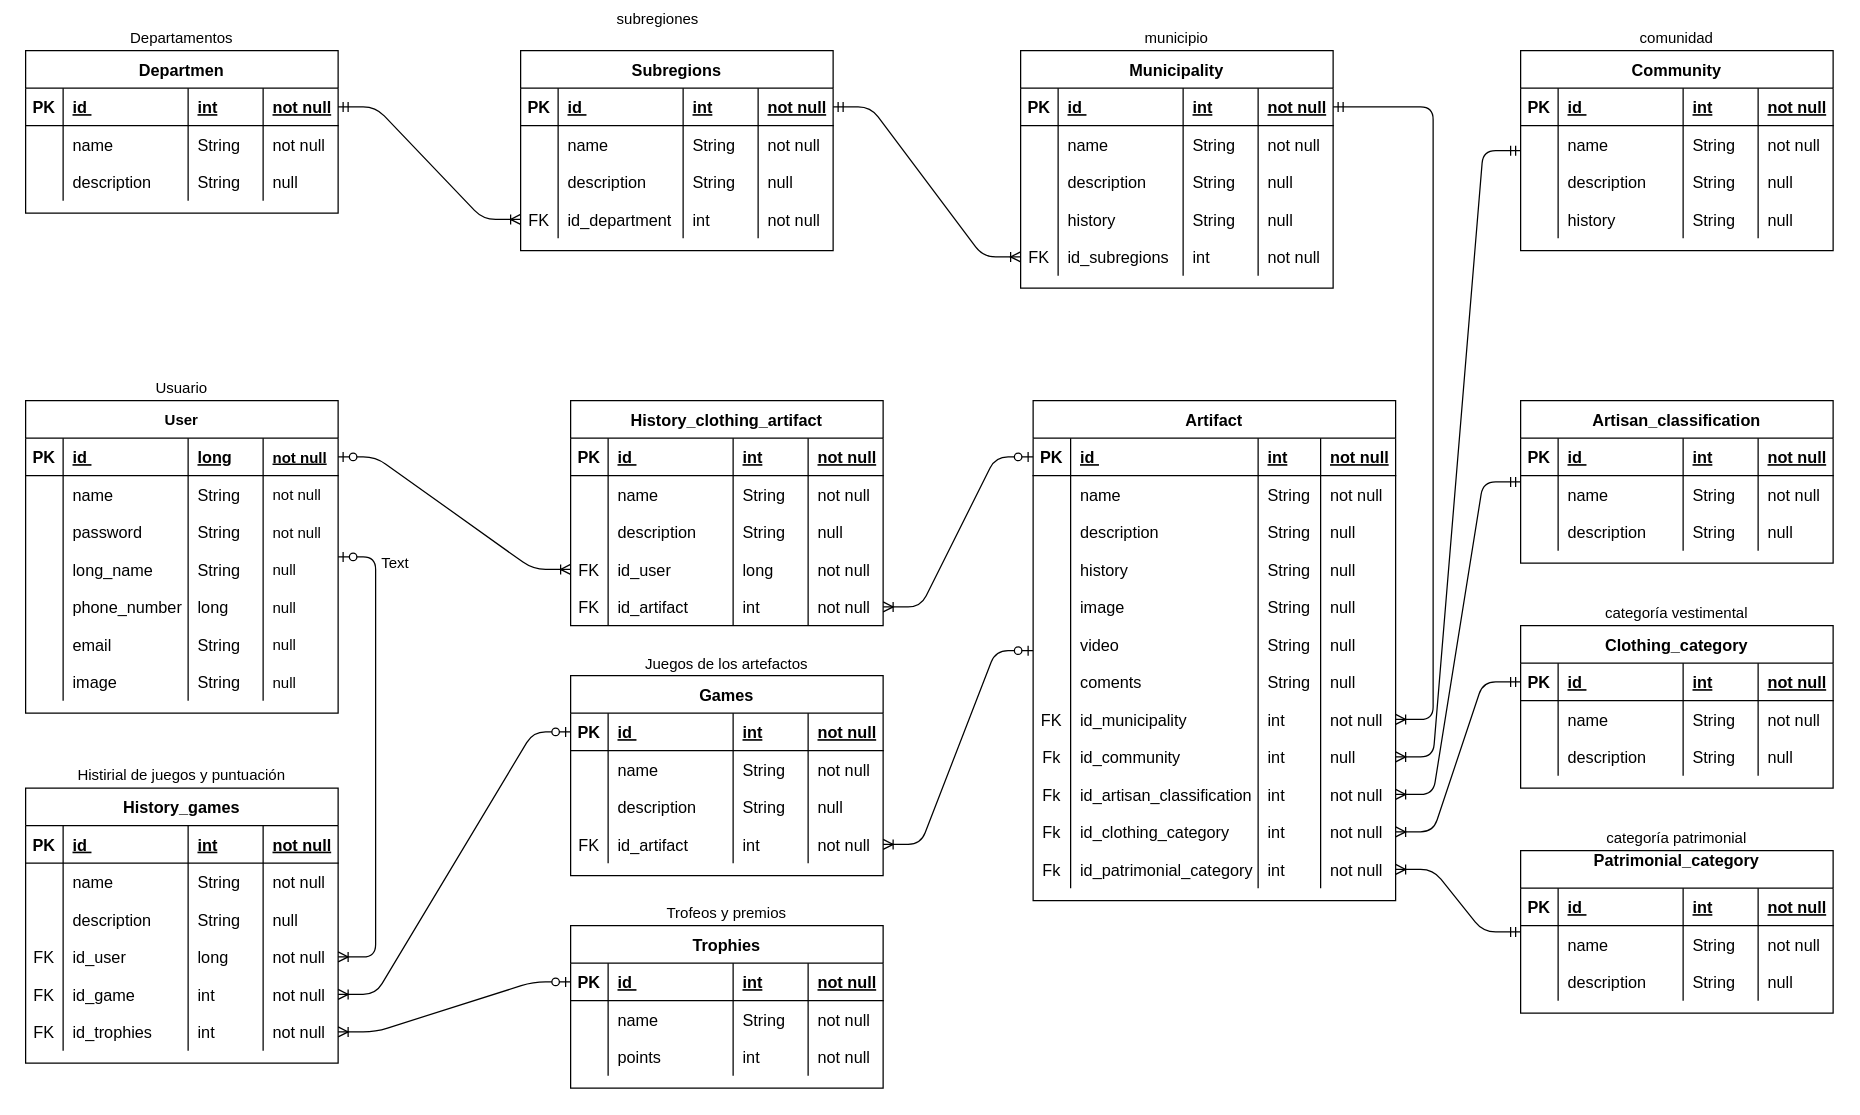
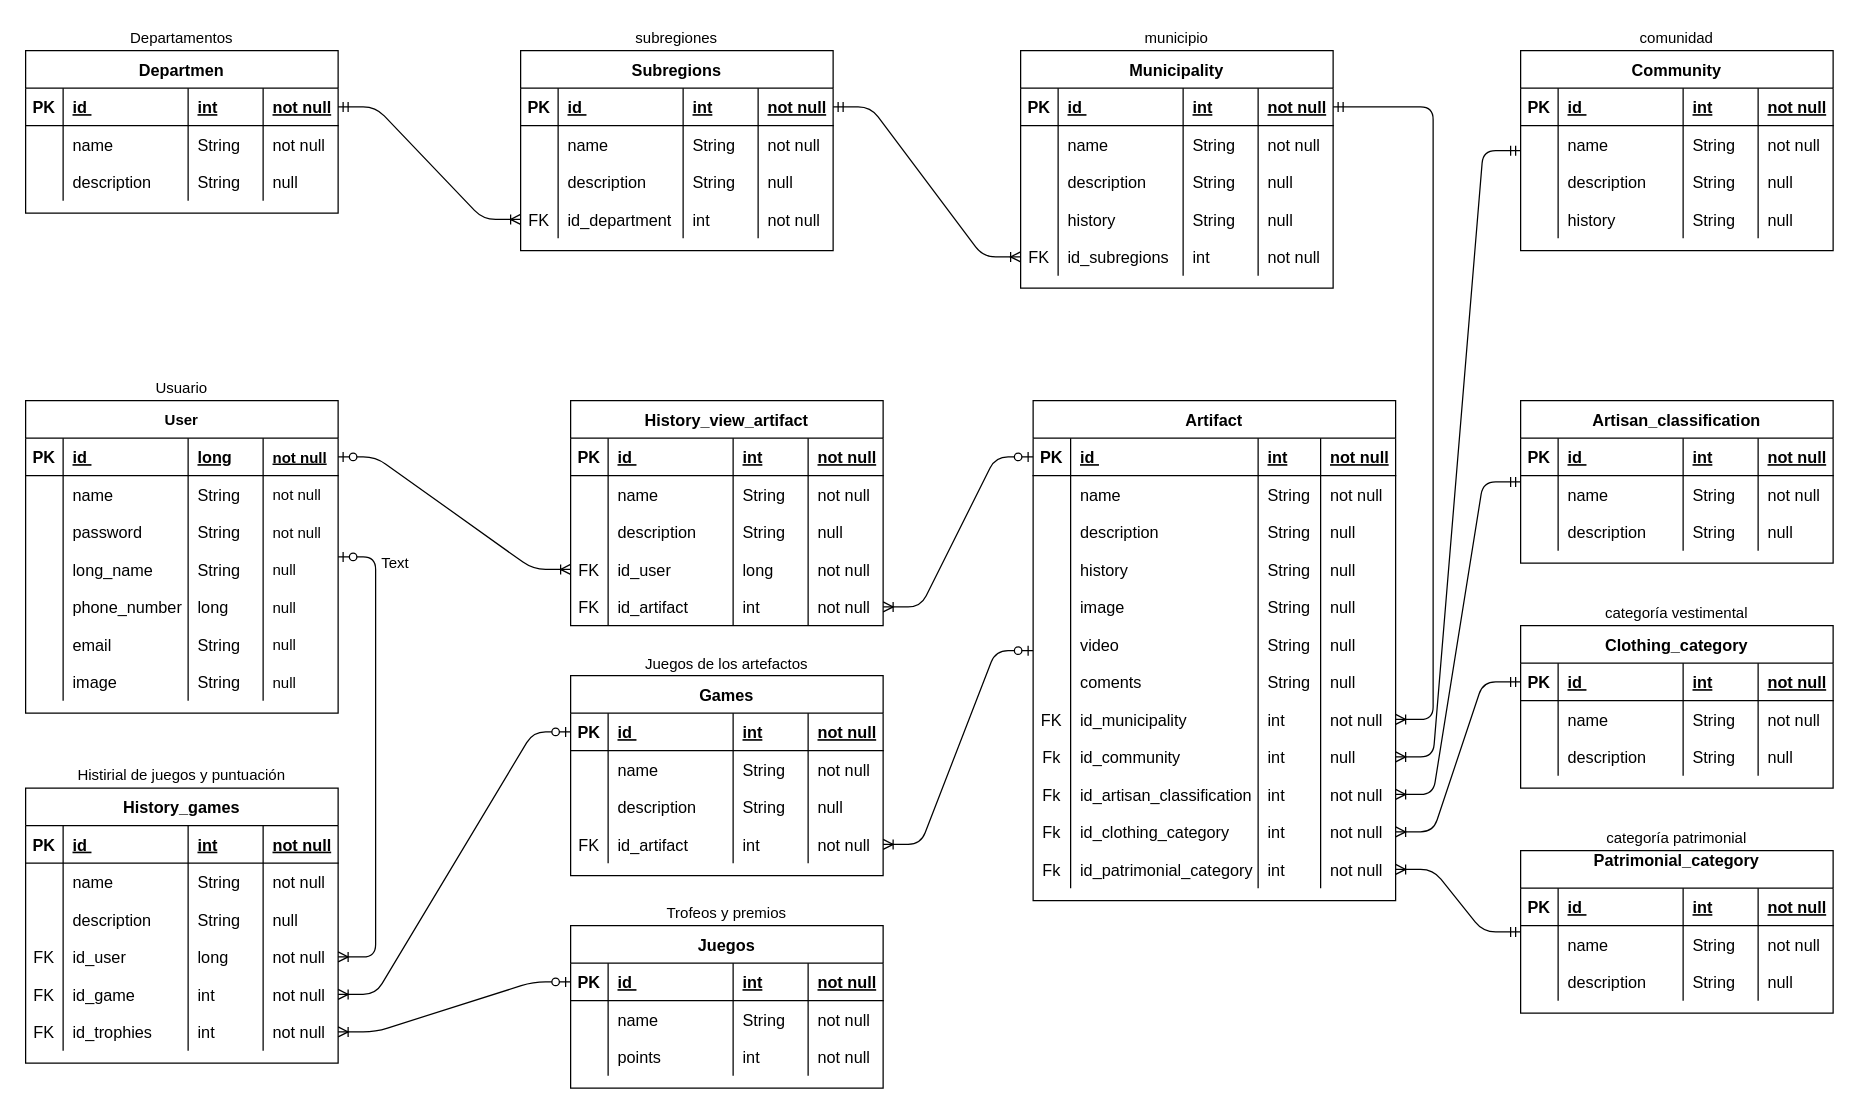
node "subregiones": moved (658, 19) -> (677, 38)
node "History_clothing_artifact": label "History_clothing_artifact" -> "History_view_artifact"
node "Trophies": label "Trophies" -> "Juegos"
